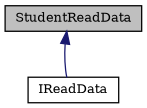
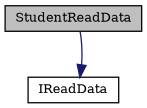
edge "IReadData" -> "StudentReadData": reversed
